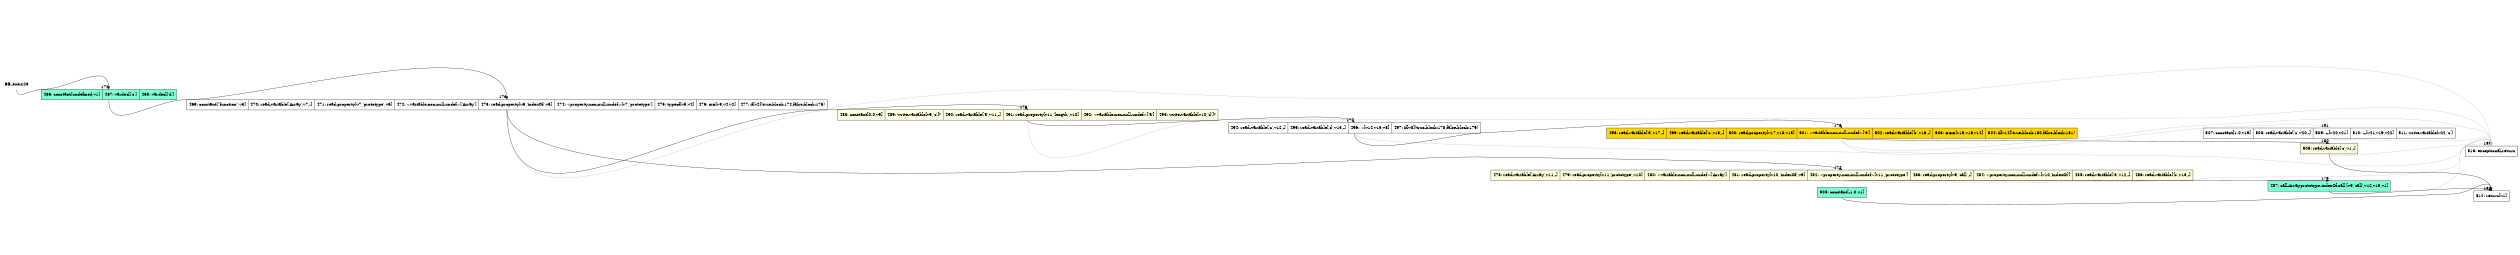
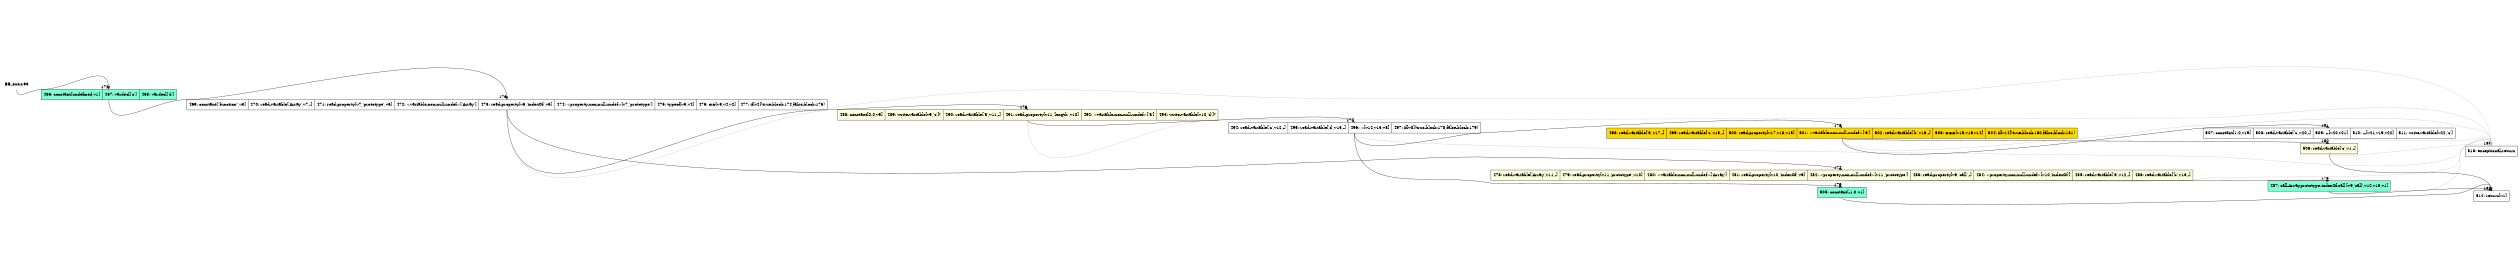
node "BB_entry23": label "BB_entry23" -> "BB_entry93"
edge "498: read-variable['a',v17,-]" -> "507: constant[1.0,v19]": color gray -> black
edge "494: read-variable['c',v12,-]" -> "505: constant[-1.0,v1]": added
